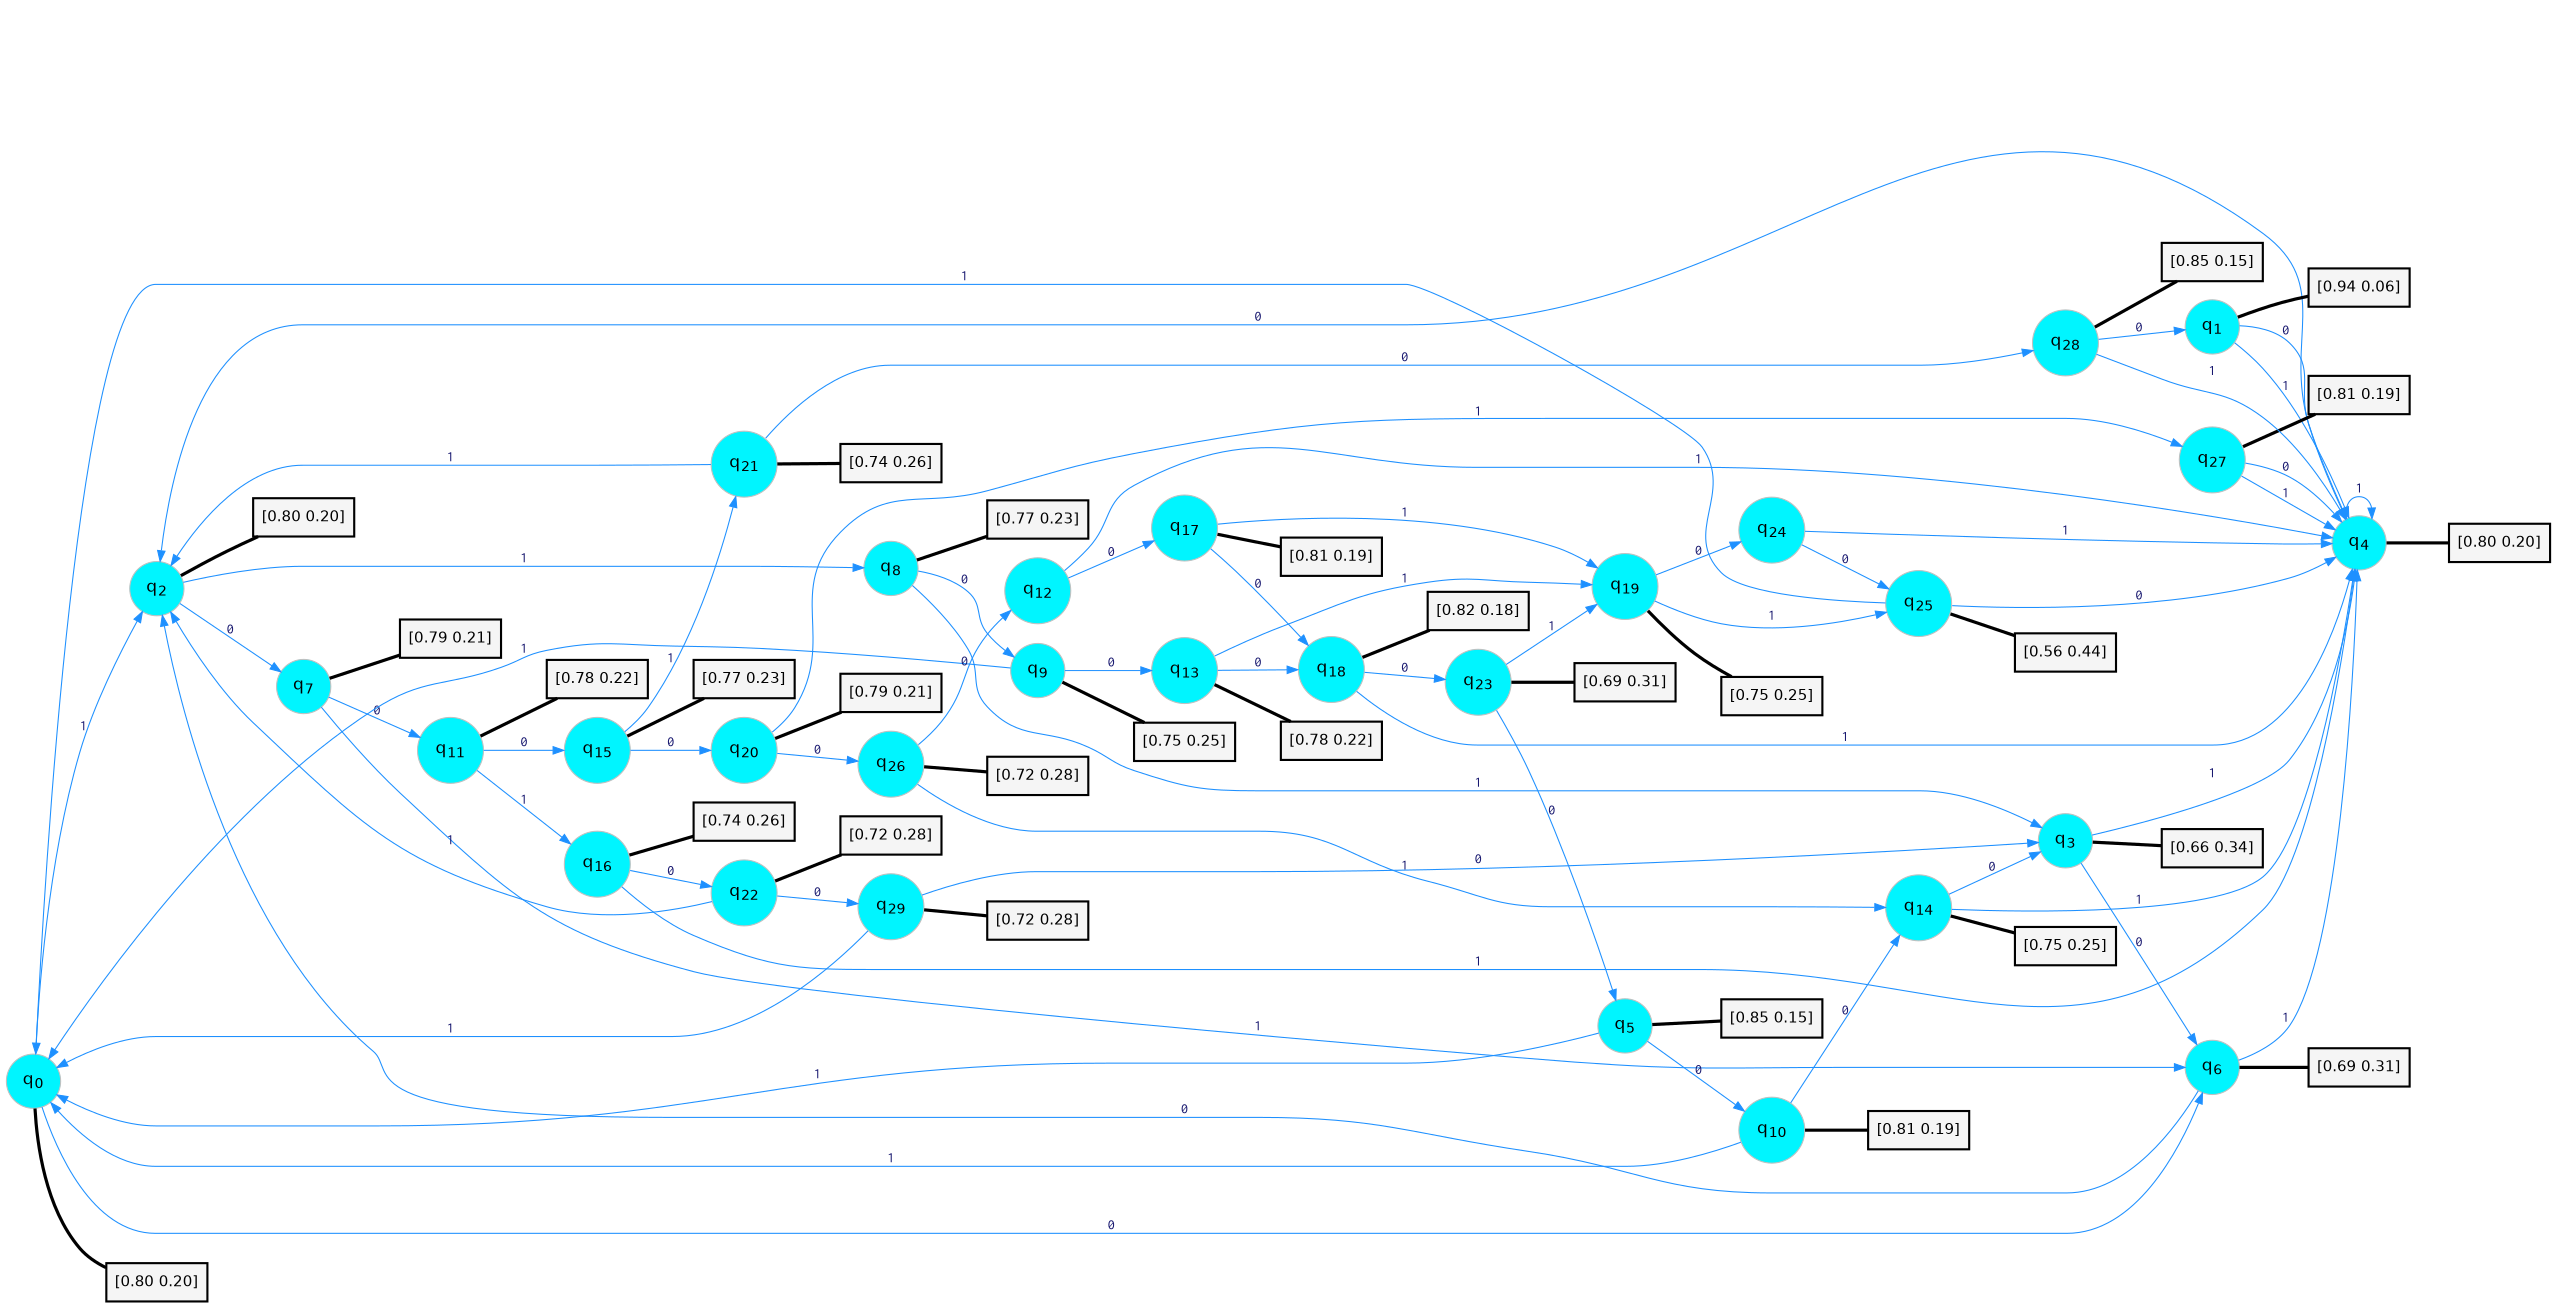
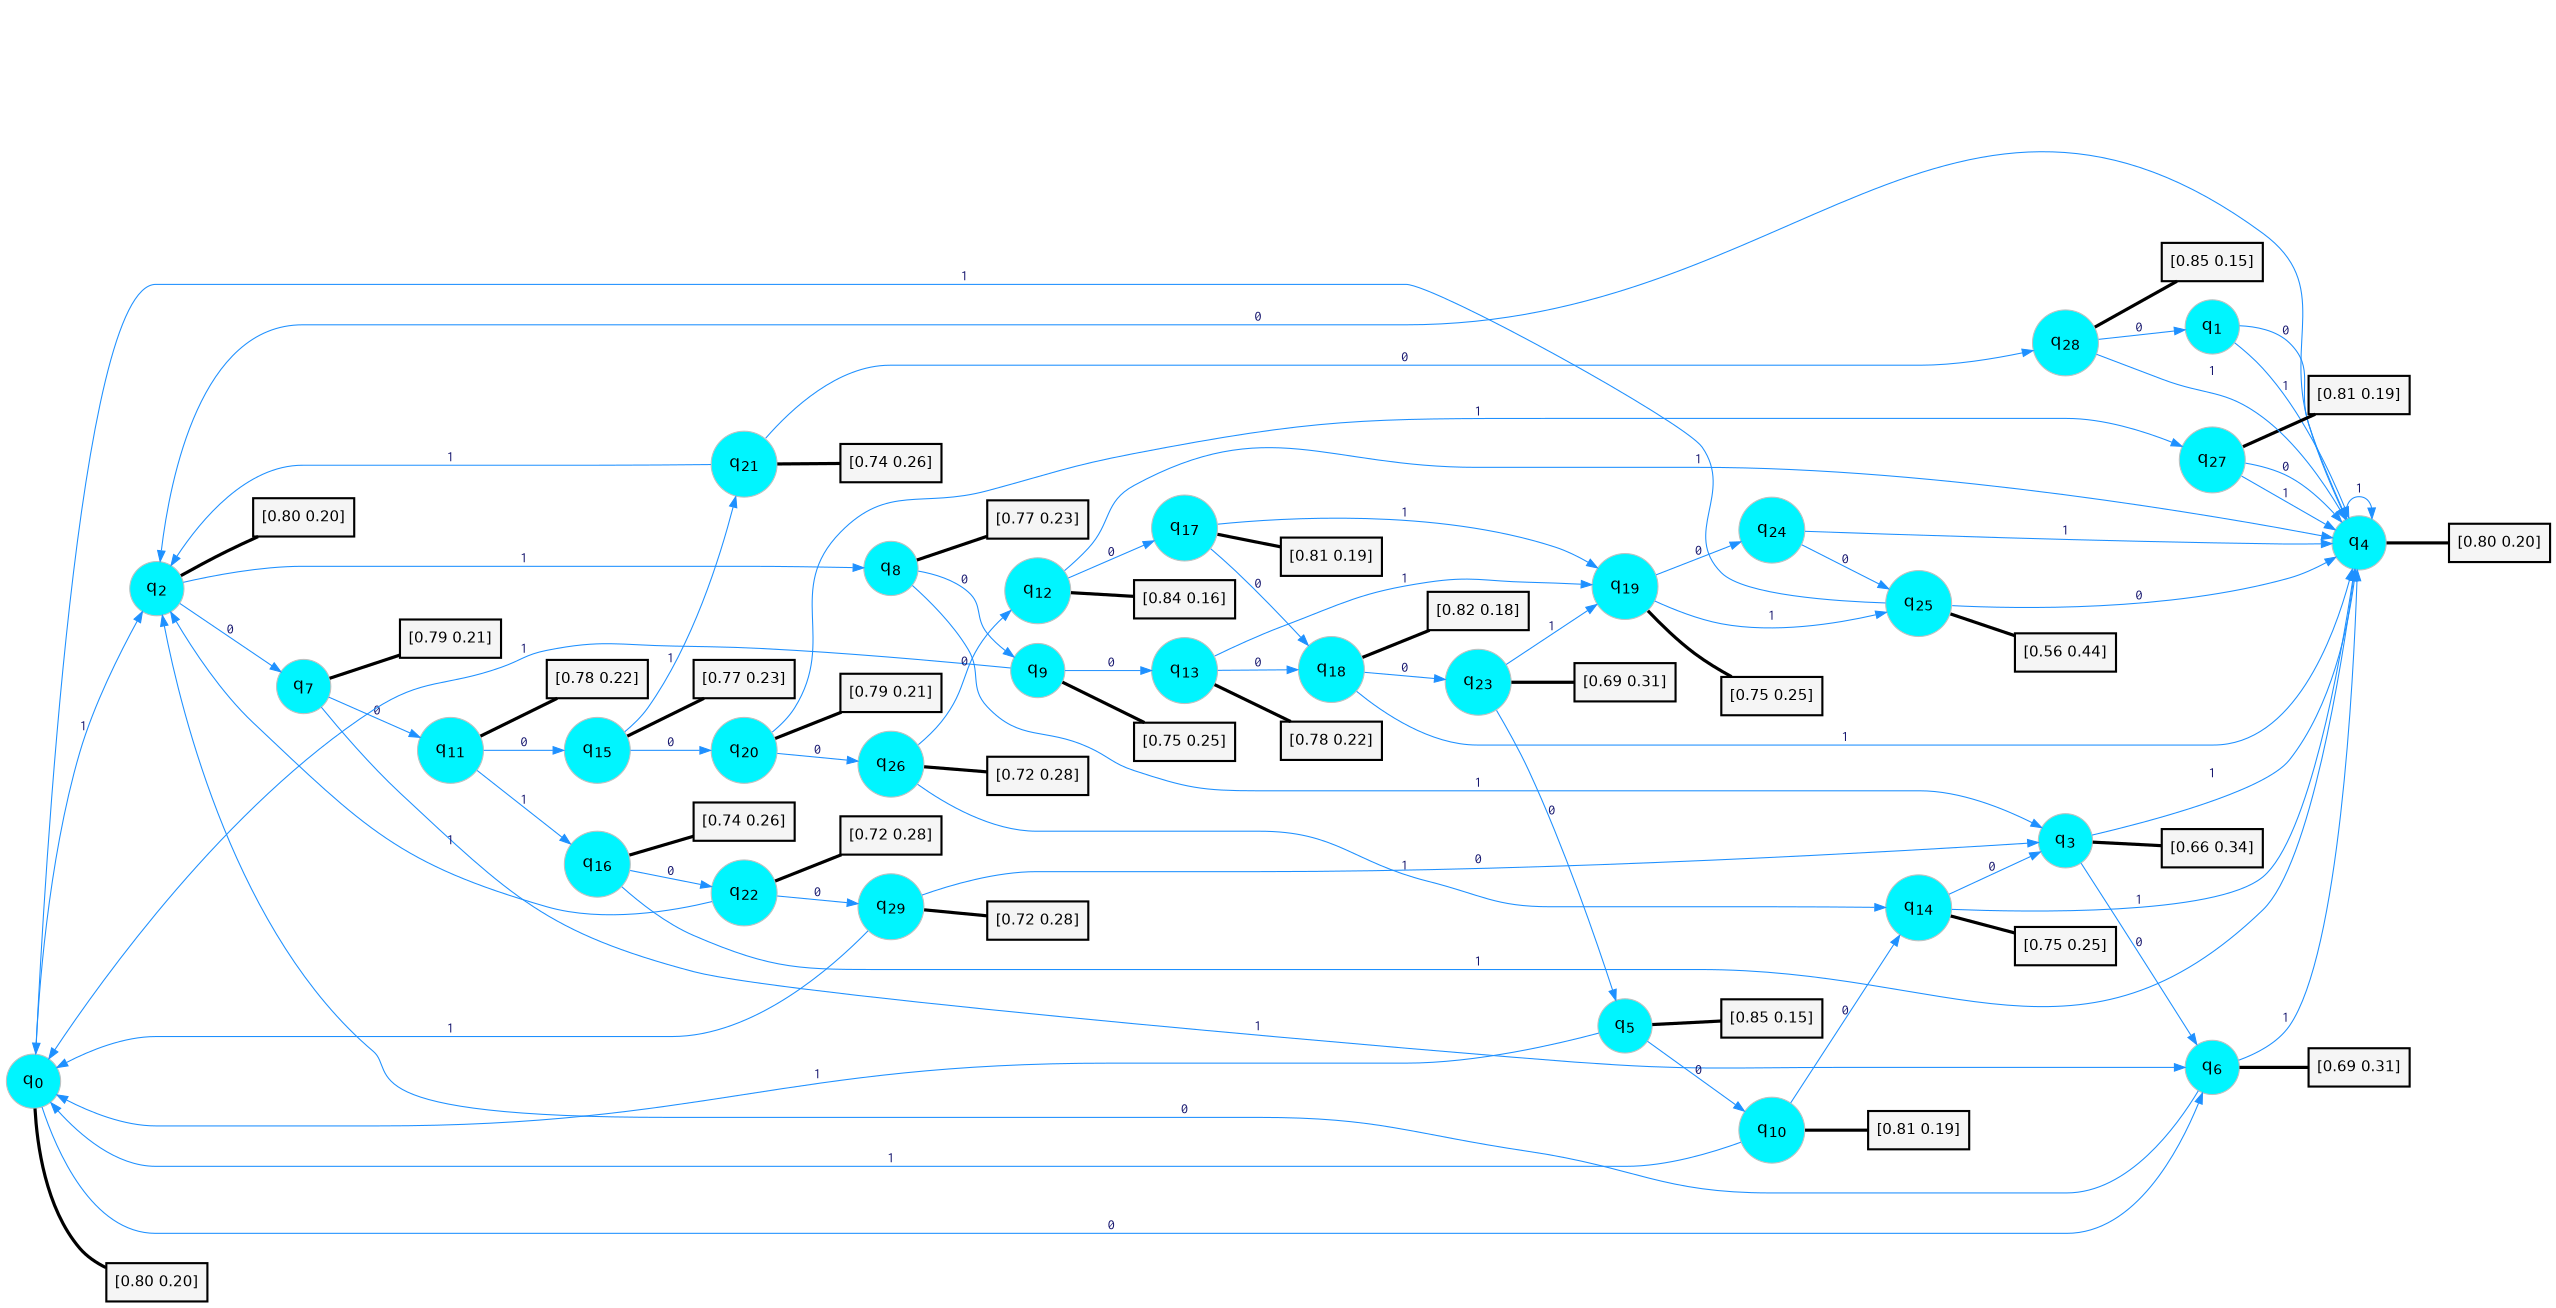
node "[0.94 0.06]": removed
node "[0.84 0.16]": added
